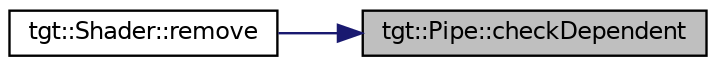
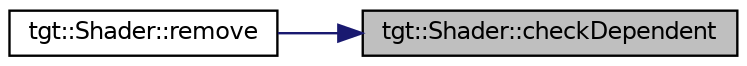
node "tgt::Pipe::checkDependent": label "tgt::Pipe::checkDependent" -> "tgt::Shader::checkDependent"
